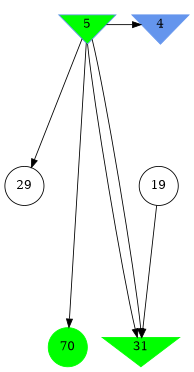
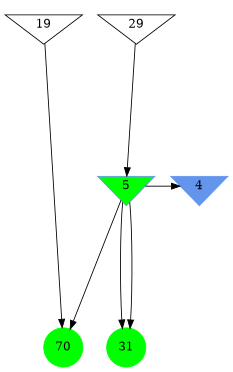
edge "5" -> "29": reversed
node "29": shape circle -> invtriangle
node "19": shape circle -> invtriangle
edge "19" -> "31": now "19" -> "70"
node "31": shape invtriangle -> circle
